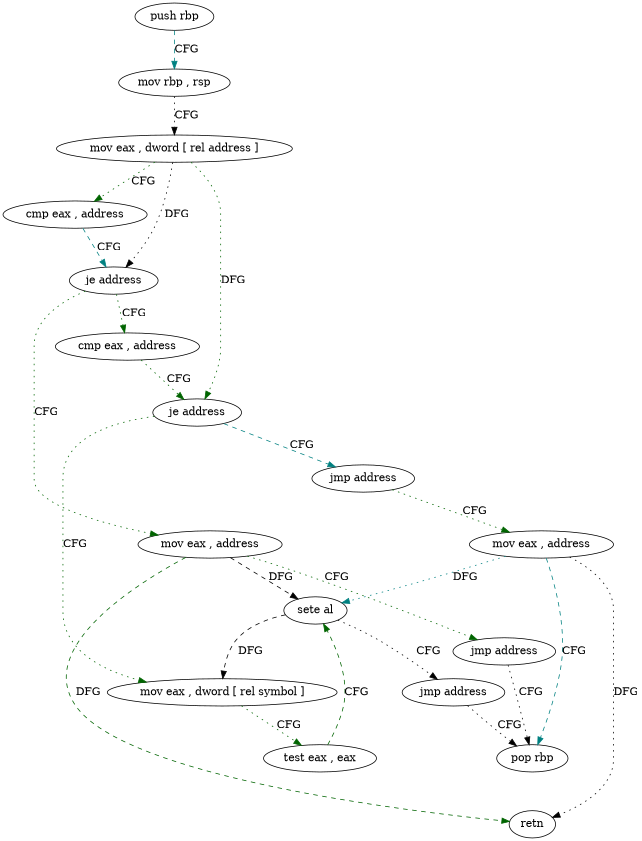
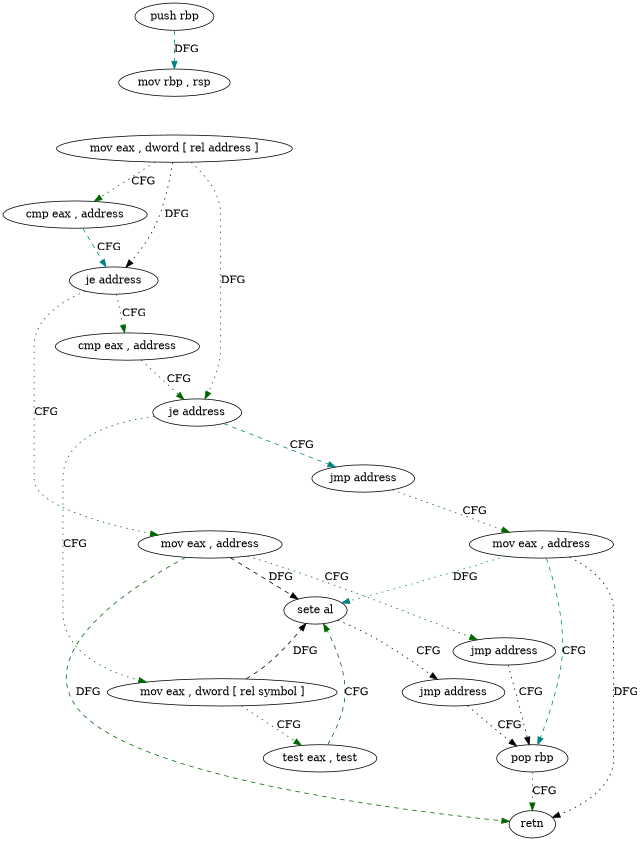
edge "push rbp" -> "mov rbp , rsp": label "CFG" -> "DFG"
edge "mov rbp , rsp" -> "mov eax , dword [ rel address ]": removed, label "CFG"
edge "sete al" -> "mov eax , dword [ rel symbol ]": reversed
node "test eax , eax": label "test eax , eax" -> "test eax , test"
edge "pop rbp" -> "retn": added, label "CFG"
